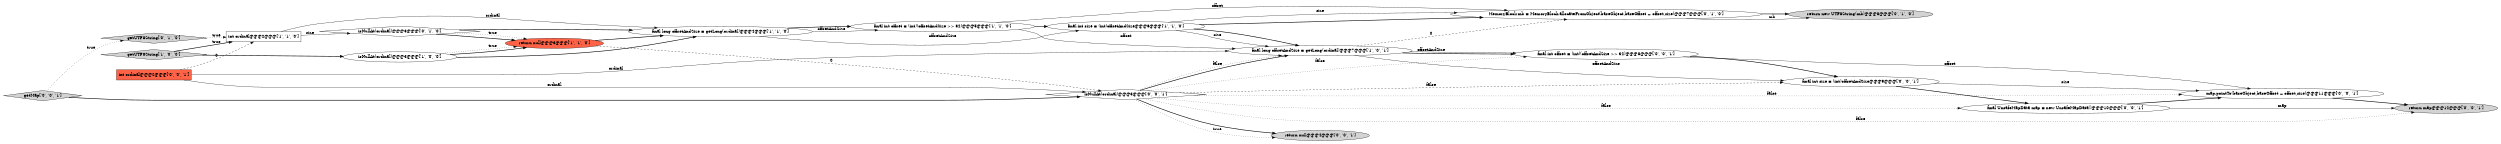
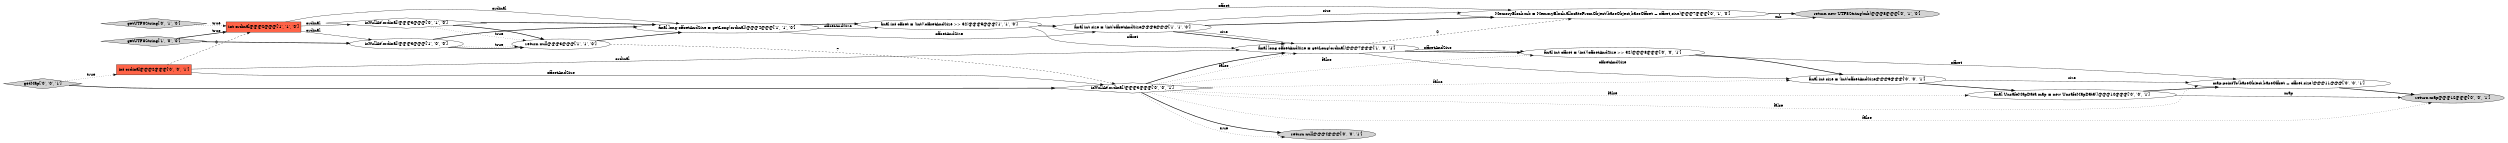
edge "int ordinal@@@2@@@['1', '1', '0']" -> "isNullAt(ordinal)@@@3@@@['0', '1', '0']": label "size" -> "ordinal"
edge "int ordinal@@@2@@@['1', '1', '0']" -> "isNullAt(ordinal)@@@3@@@['1', '0', '0']": added, label "ordinal"
node "int ordinal@@@2@@@['1', '1', '0']": fillcolor white -> tomato
node "return null@@@3@@@['1', '1', '0']": fillcolor tomato -> white
edge "getMap['0', '0', '1']" -> "getUTF8String['0', '1', '0']": now "getMap['0', '0', '1']" -> "int ordinal@@@2@@@['0', '0', '1']"
edge "return null@@@3@@@['1', '1', '0']" -> "isNullAt(ordinal)@@@3@@@['0', '0', '1']": label "0" -> "7"
edge "int ordinal@@@2@@@['0', '0', '1']" -> "isNullAt(ordinal)@@@3@@@['0', '0', '1']": label "ordinal" -> "offsetAndSize"
edge "isNullAt(ordinal)@@@3@@@['0', '0', '1']" -> "final int size = (int)offsetAndSize@@@9@@@['0', '0', '1']": style dashed -> dotted
